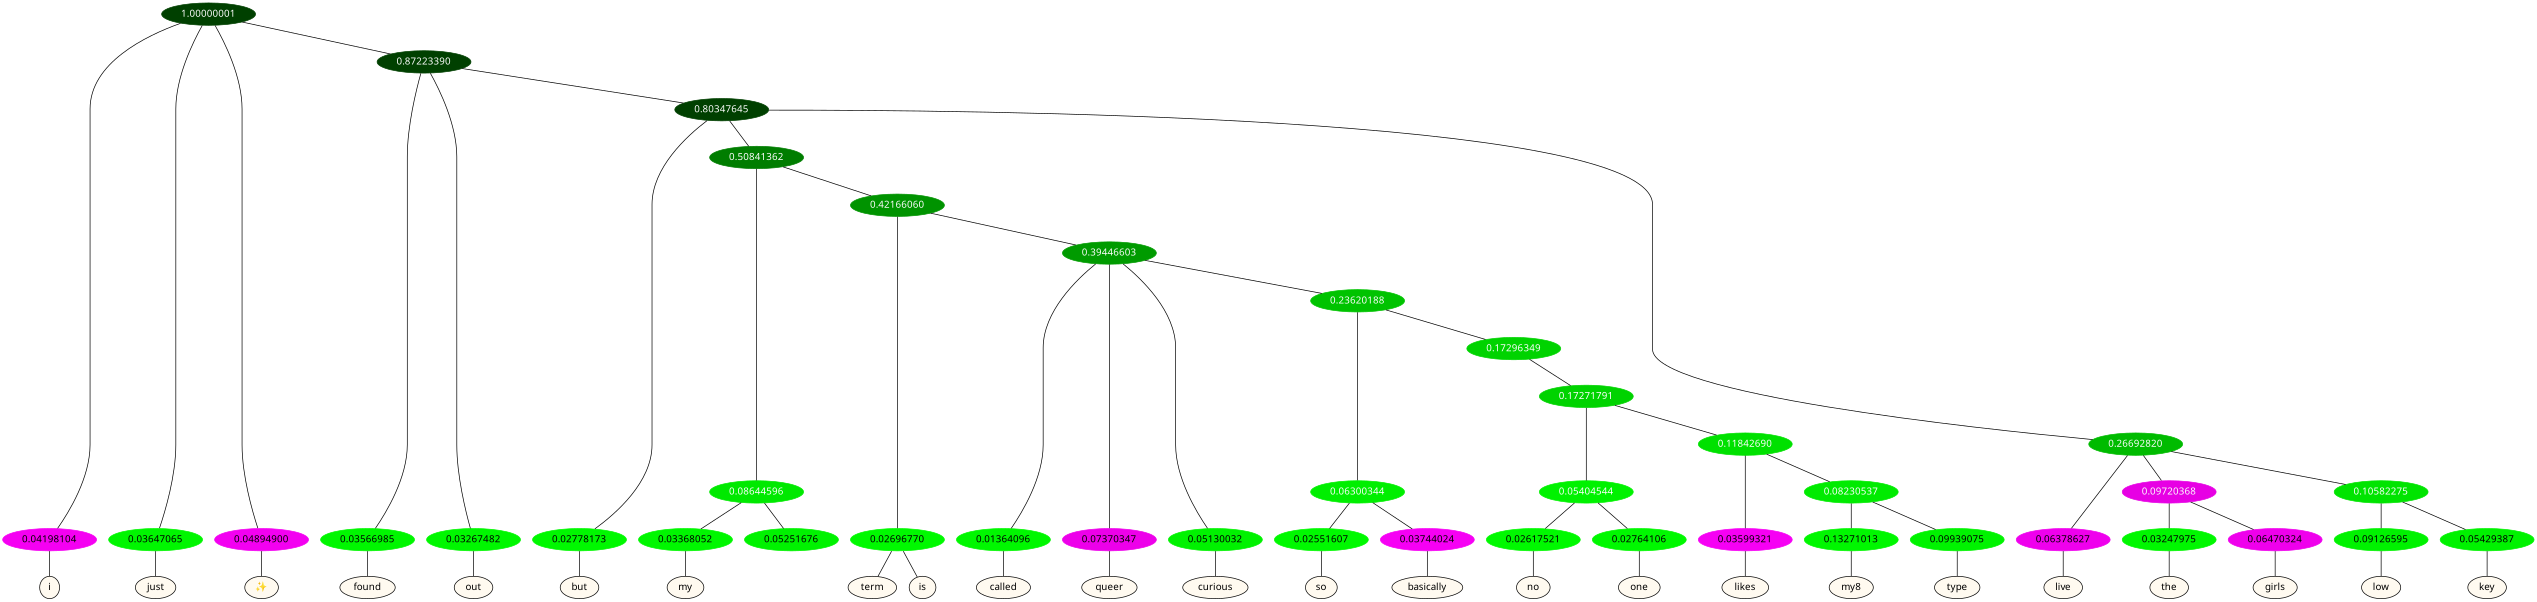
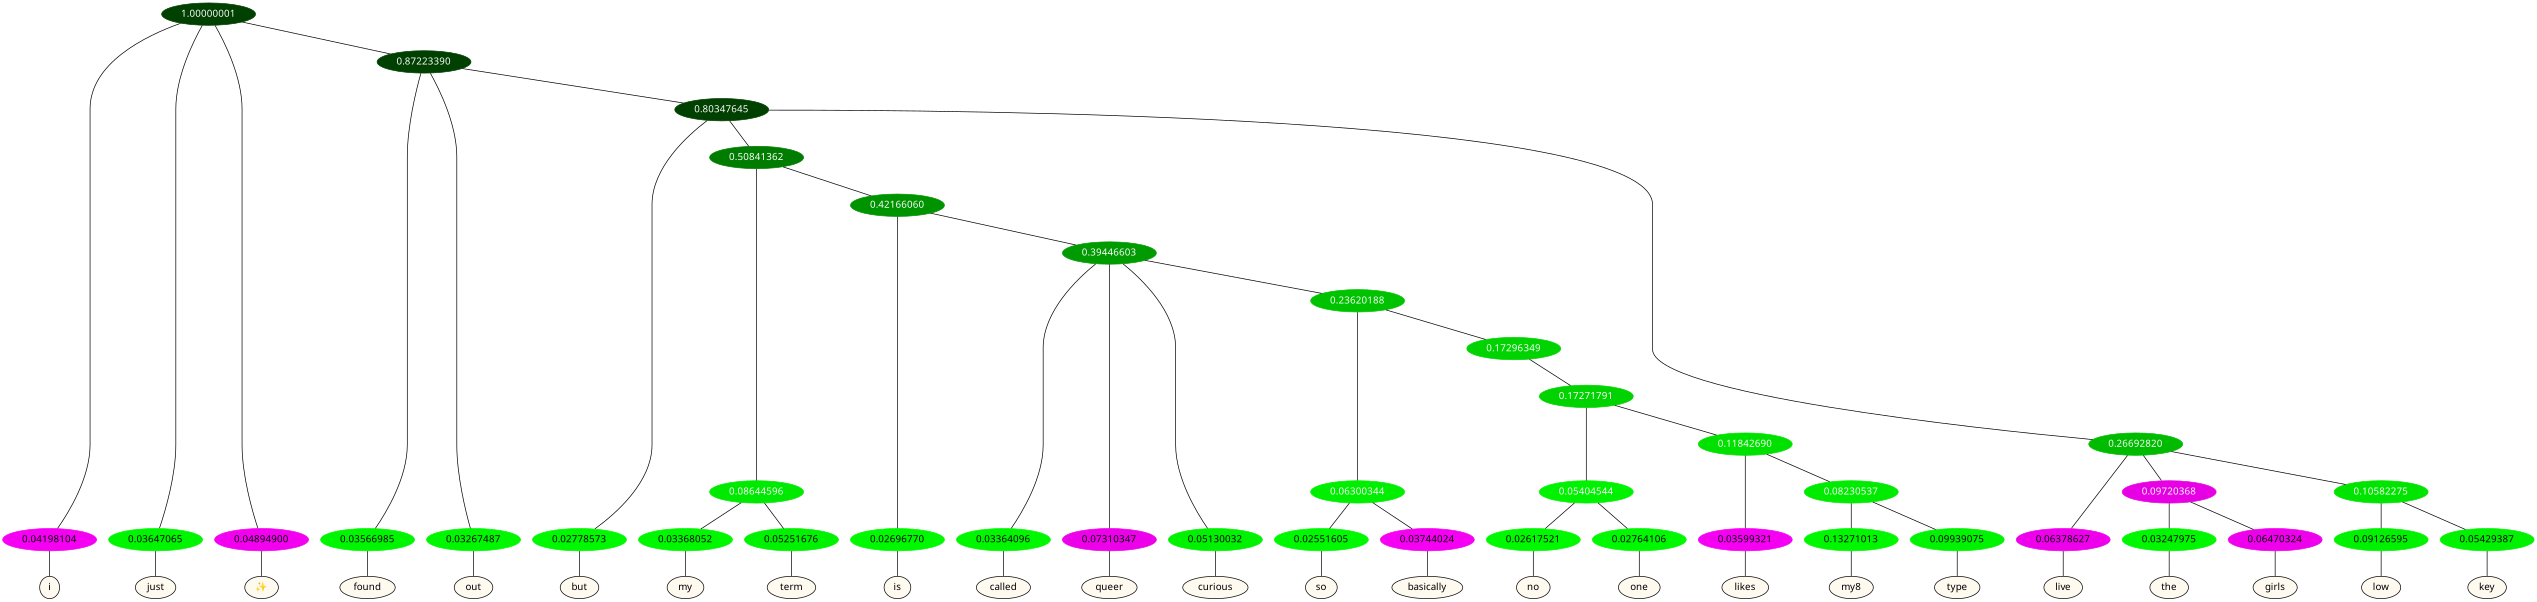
node "0.03267482": label "0.03267482" -> "0.03267487"
node "0.02778173": label "0.02778173" -> "0.02778573"
node "0.01364096": label "0.01364096" -> "0.03364096"
node "0.07370347": label "0.07370347" -> "0.07310347"
node "0.02551607": label "0.02551607" -> "0.02551605"
edge "0.02696770" -- "term": now "0.05251676" -- "term"
